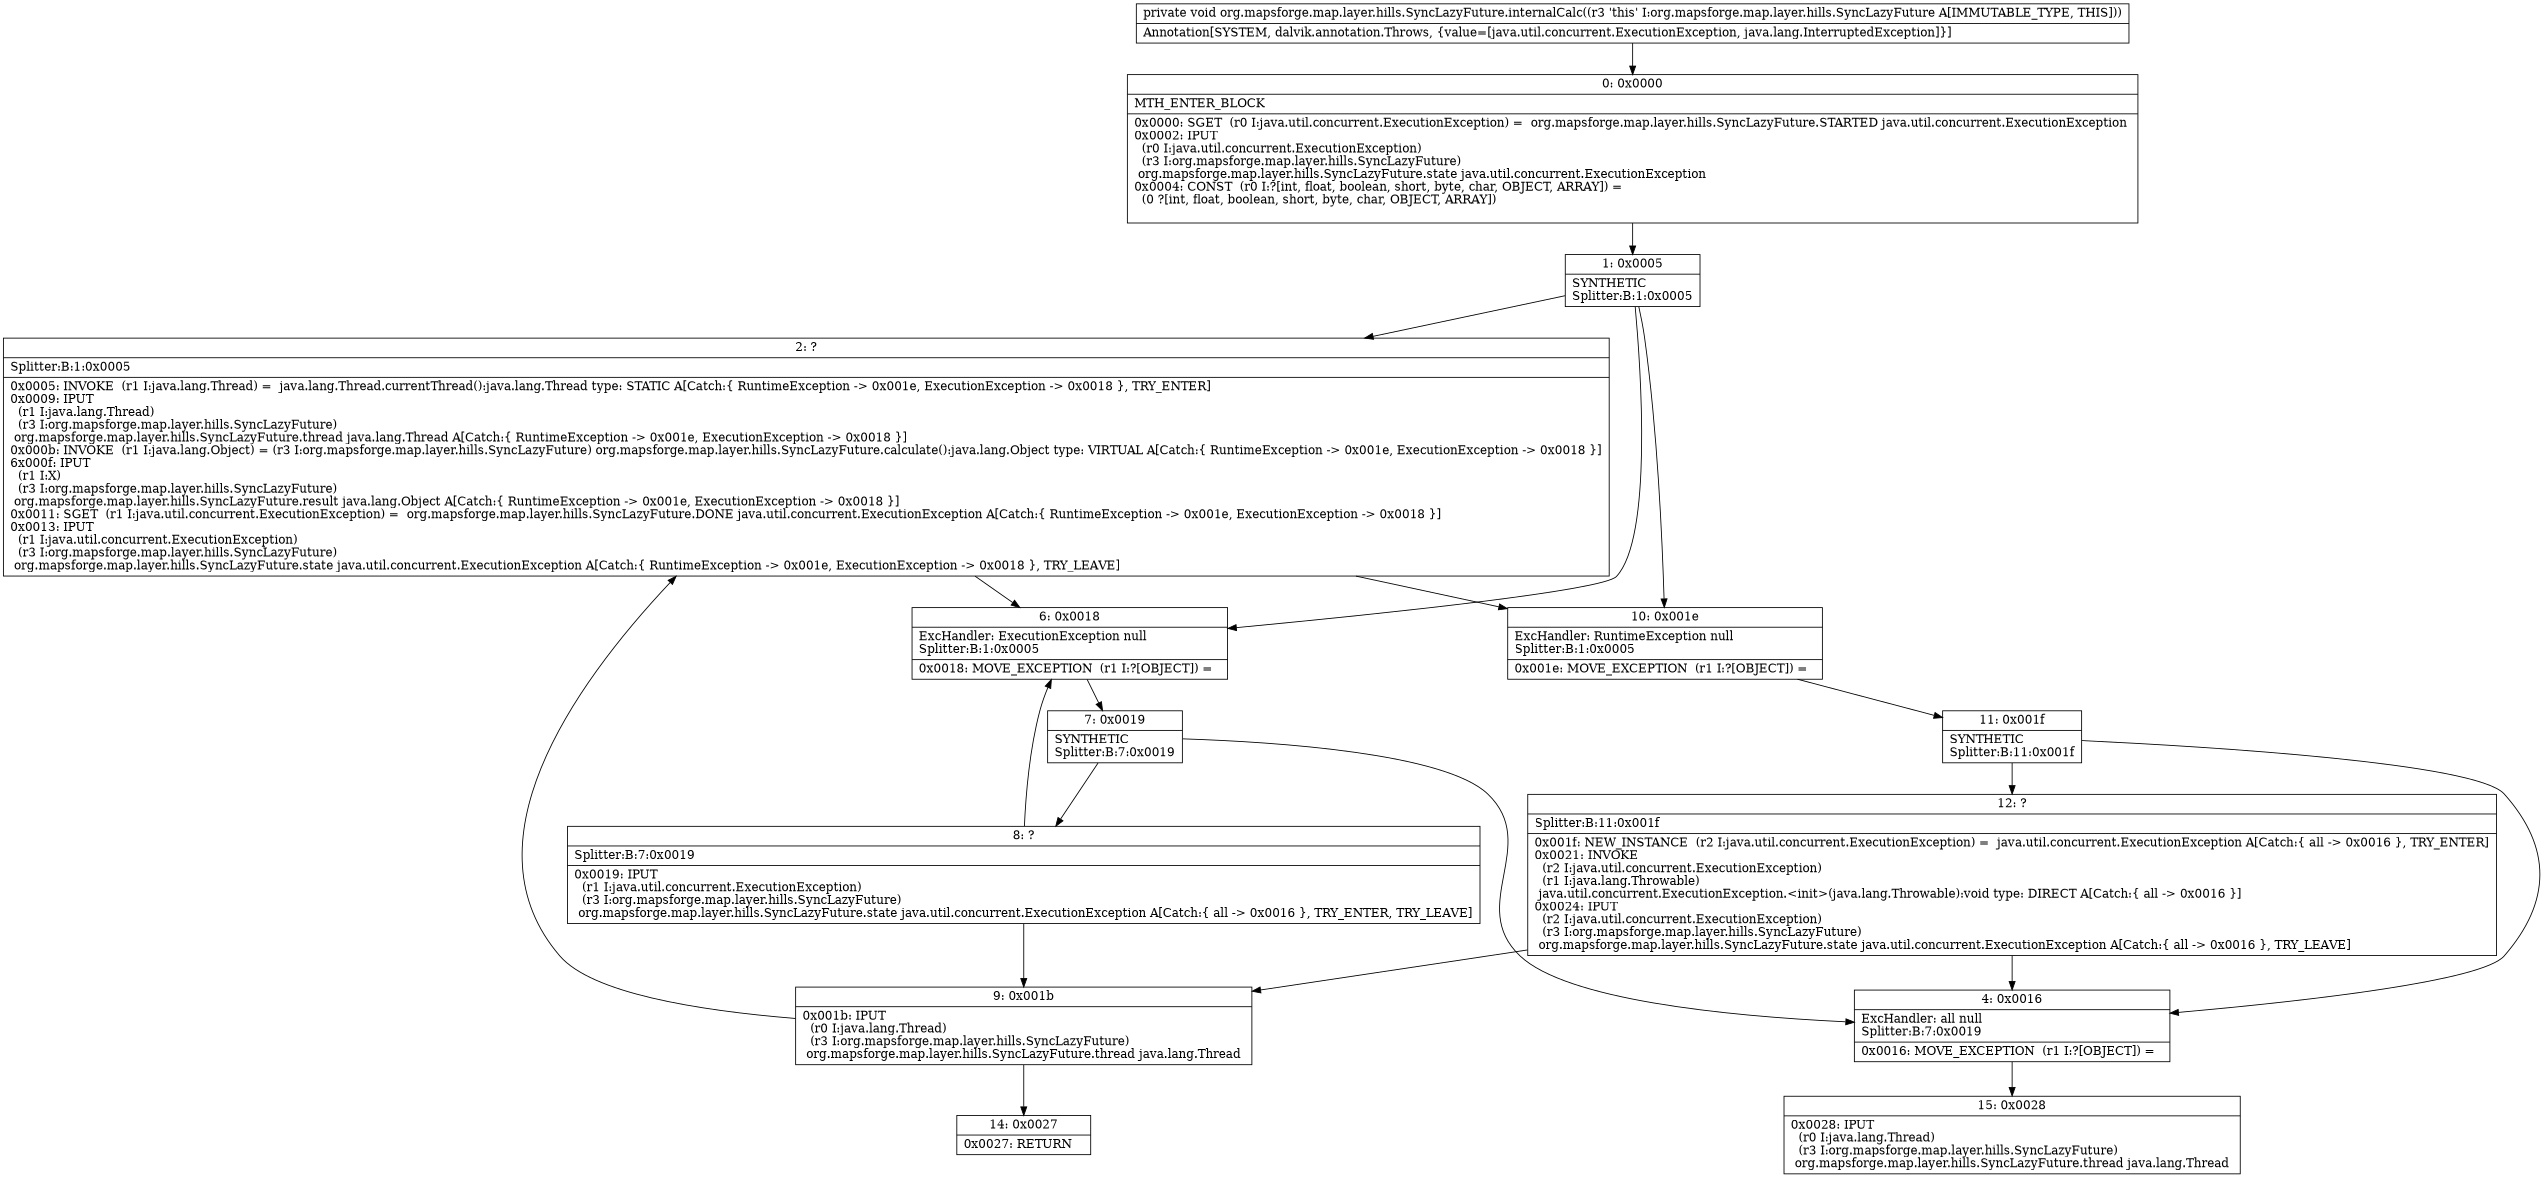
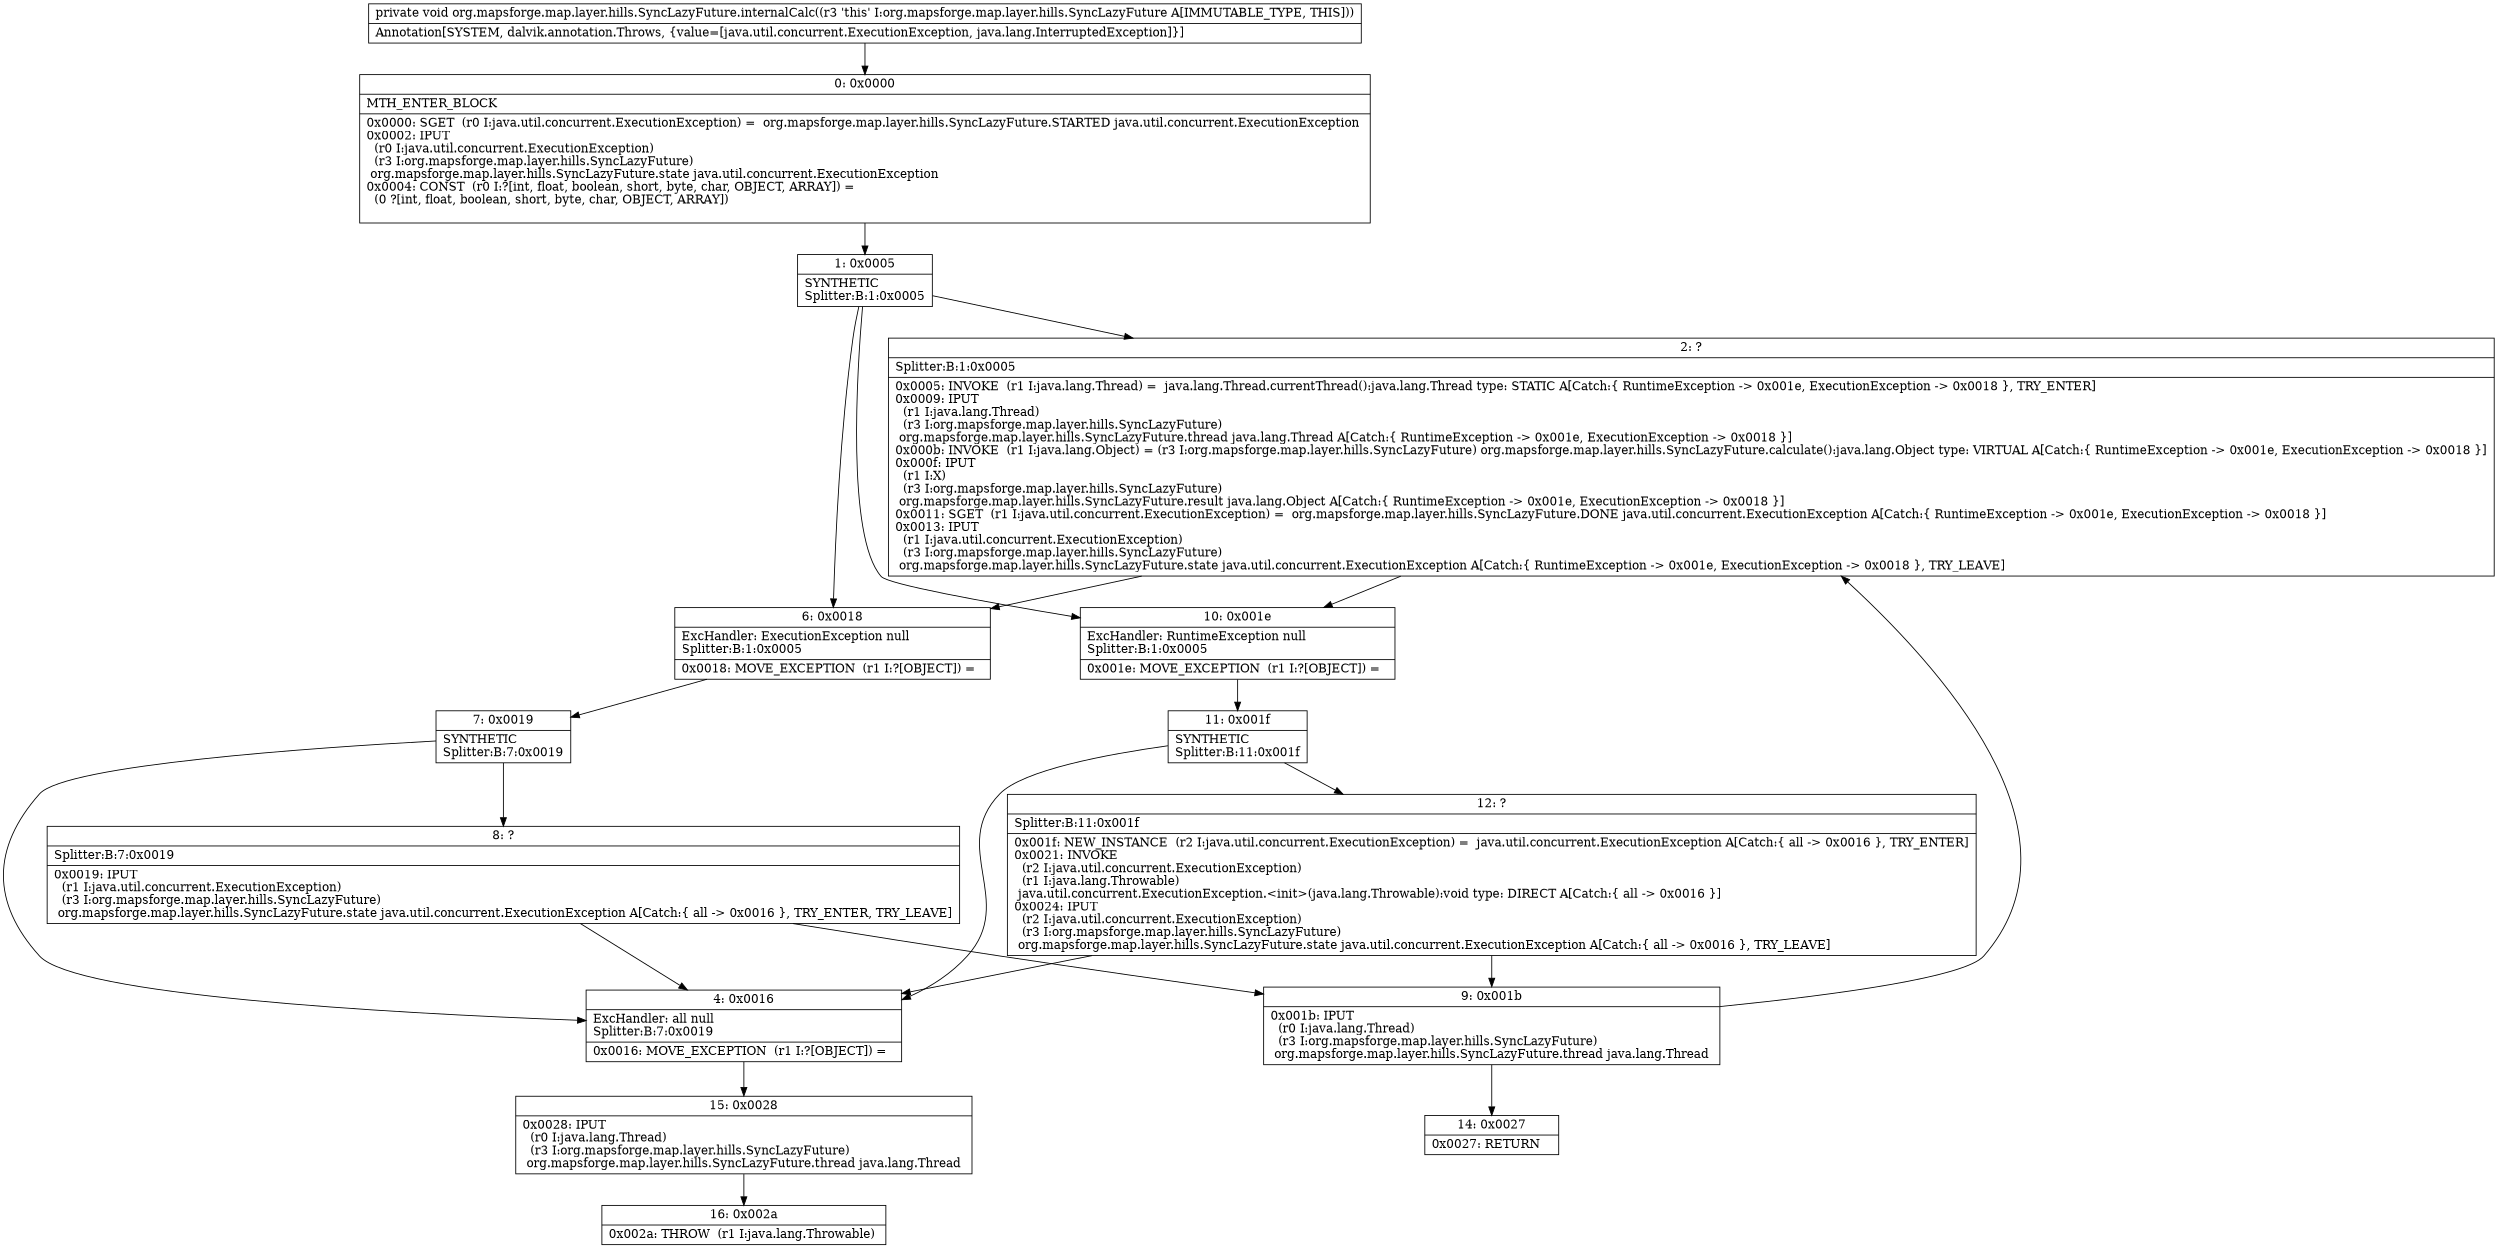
node "2: ?": text "6x000f: IPUT" -> "0x000f: IPUT"
edge "8: ?" -> "6: 0x0018": now "8: ?" -> "4: 0x0016"
node "16: 0x002a": added
